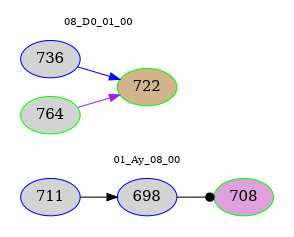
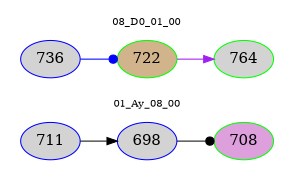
edge "736" -> "722": arrowhead normal -> dot
edge "764" -> "722": reversed
